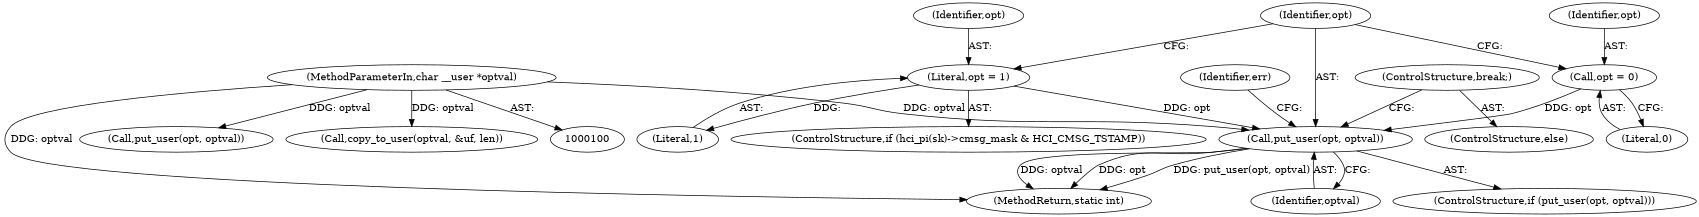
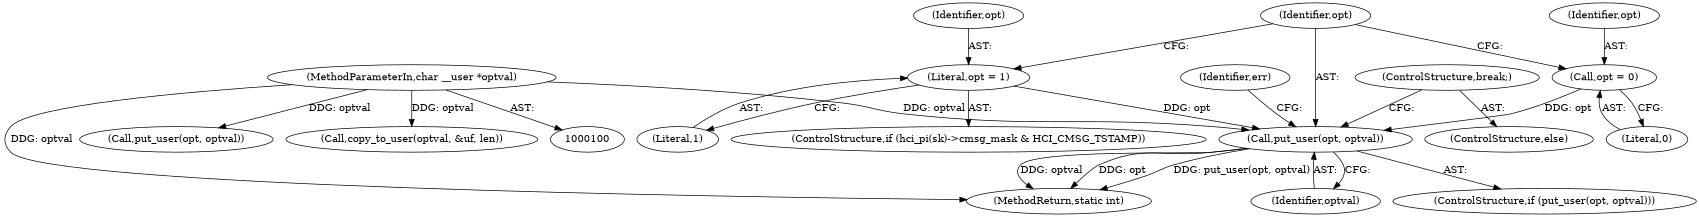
edge "(Literal,opt = 1)" -> "(Literal,1)": label "DDG: " -> "CFG: "
